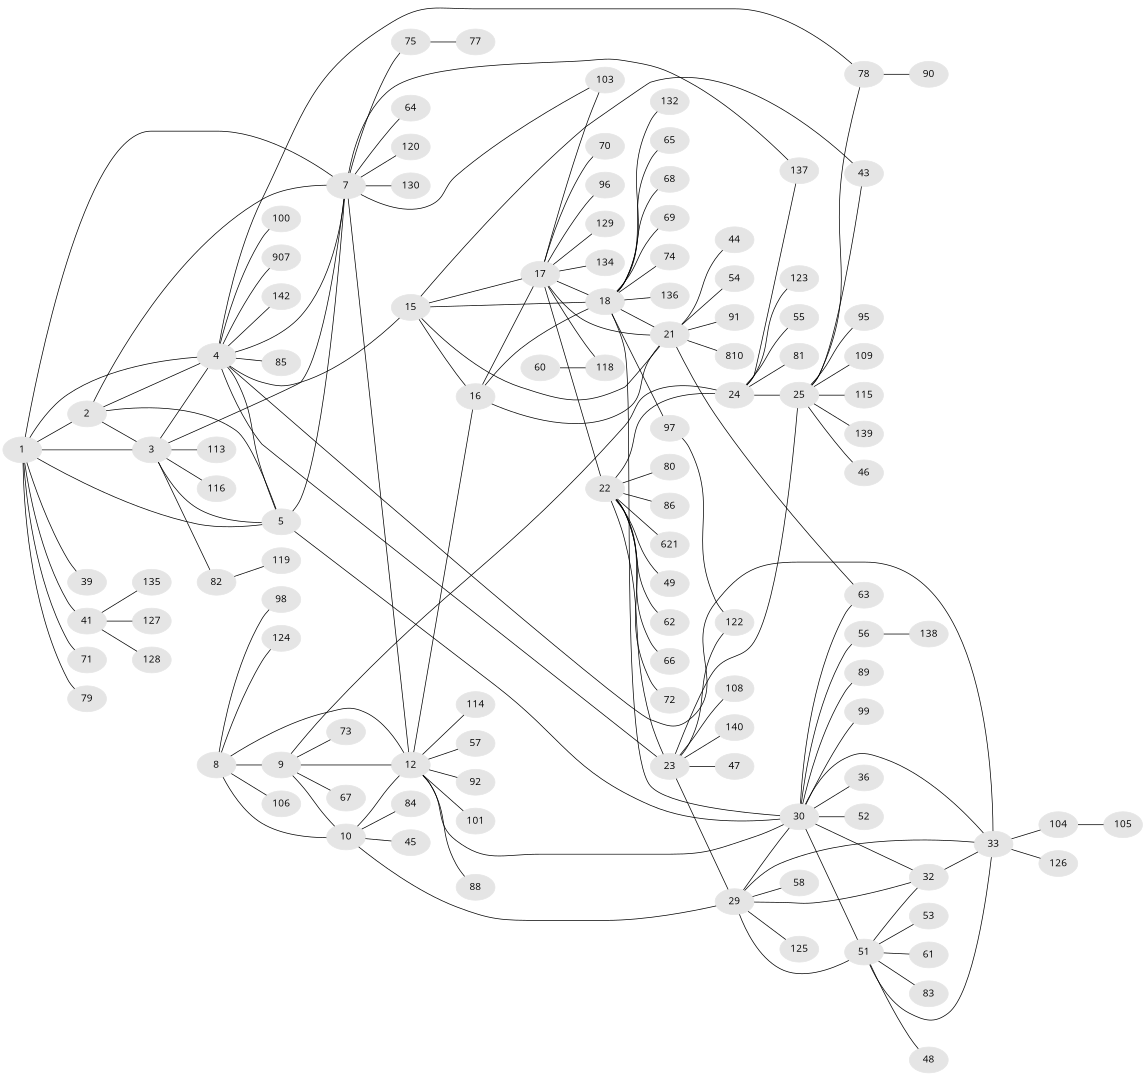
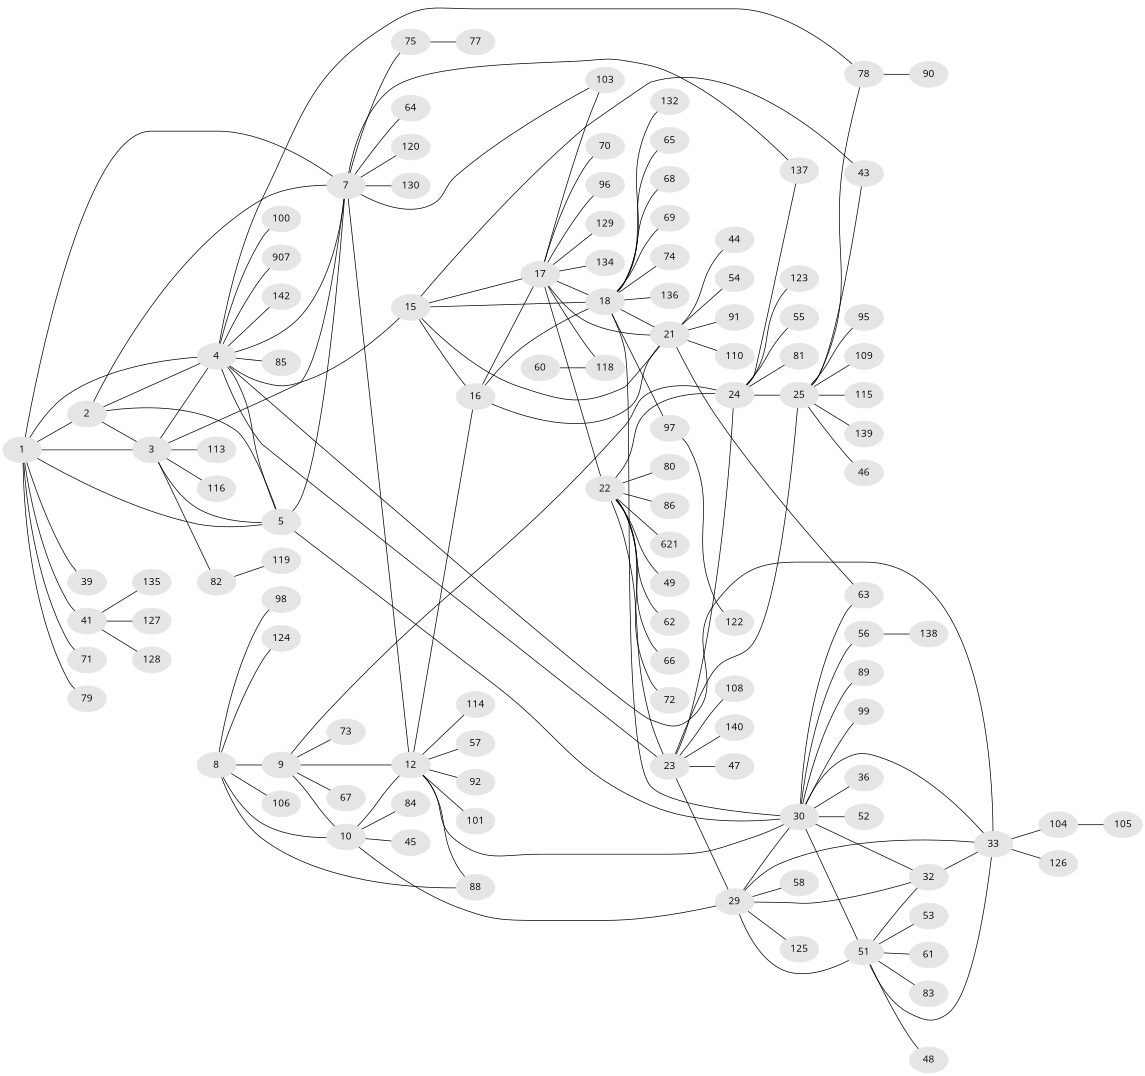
node "810": label "810" -> "110"
edge "8" -- "12": now "8" -- "88"
edge "122" -- "23": now "24" -- "23"
